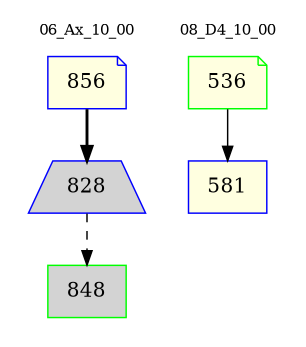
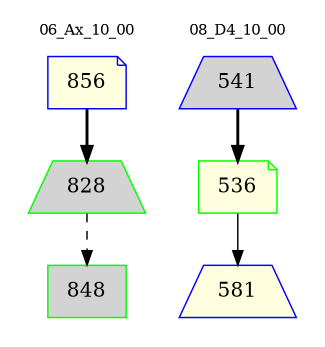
node "541": added
node "828": color blue -> green
node "581": shape box -> trapezium
